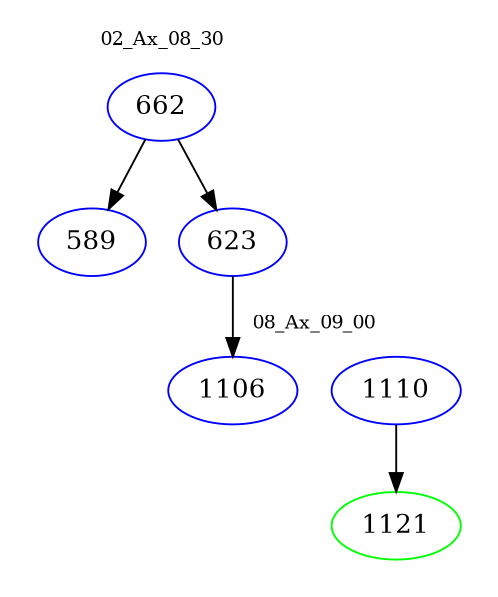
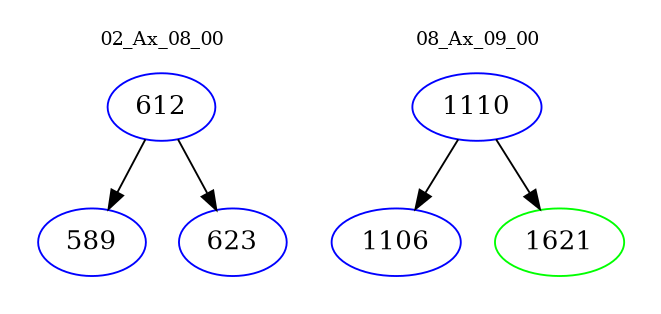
cluster "02_Ax_08_30": label "02_Ax_08_30" -> "02_Ax_08_00"
node "662": label "662" -> "612"
edge "623" -> "1106": now "1110" -> "1106"
node "1121": label "1121" -> "1621"
